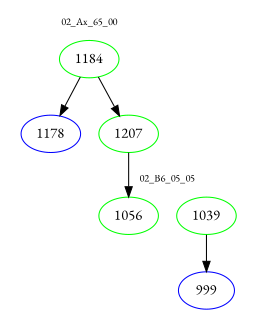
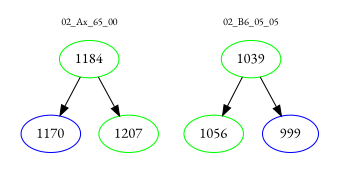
node "1178": label "1178" -> "1170"
edge "1207" -> "1056": now "1039" -> "1056"
